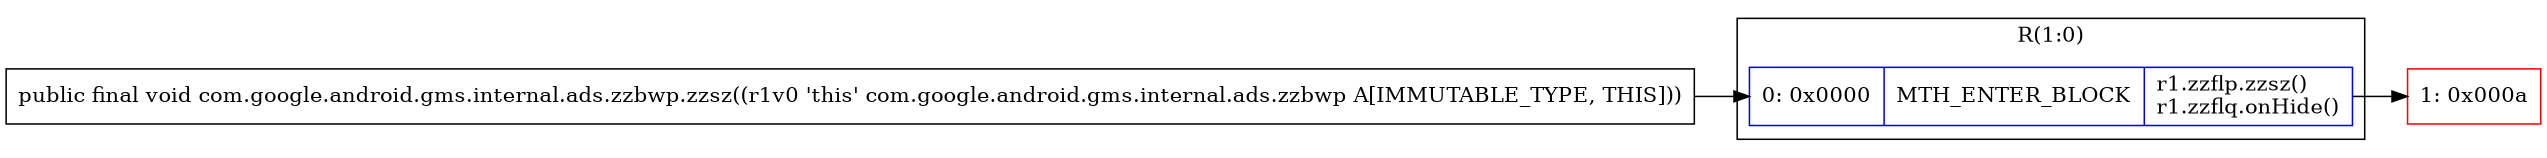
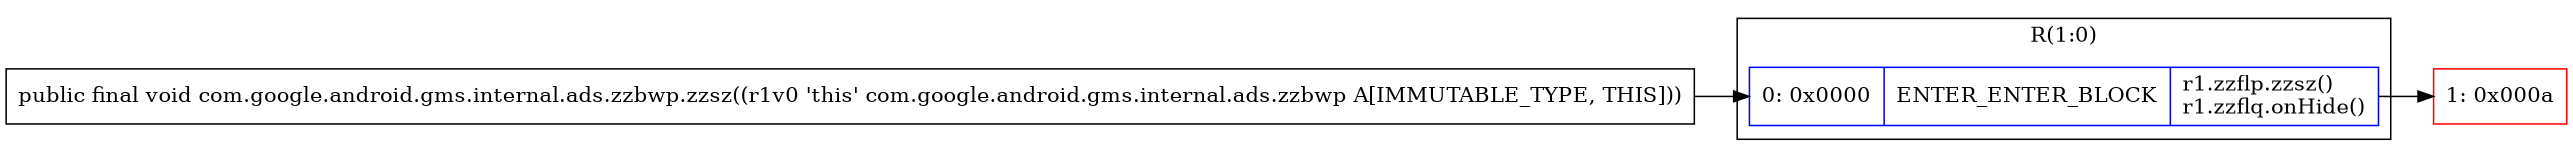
node "0: 0x0000": text "MTH_ENTER_BLOCK" -> "ENTER_ENTER_BLOCK"
